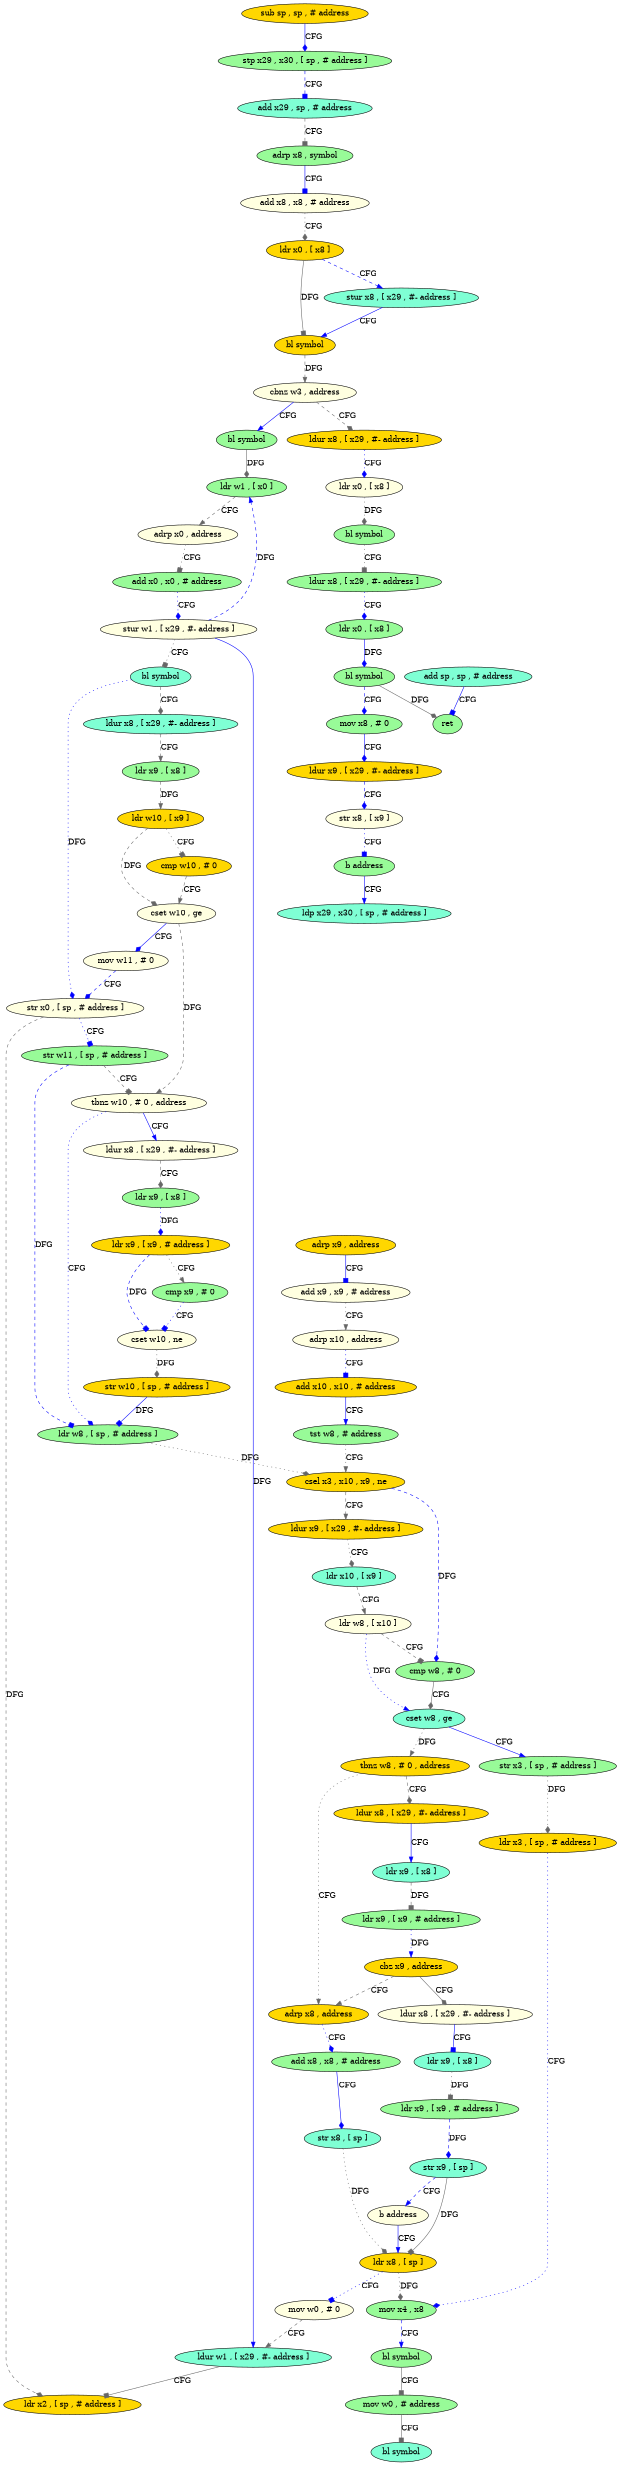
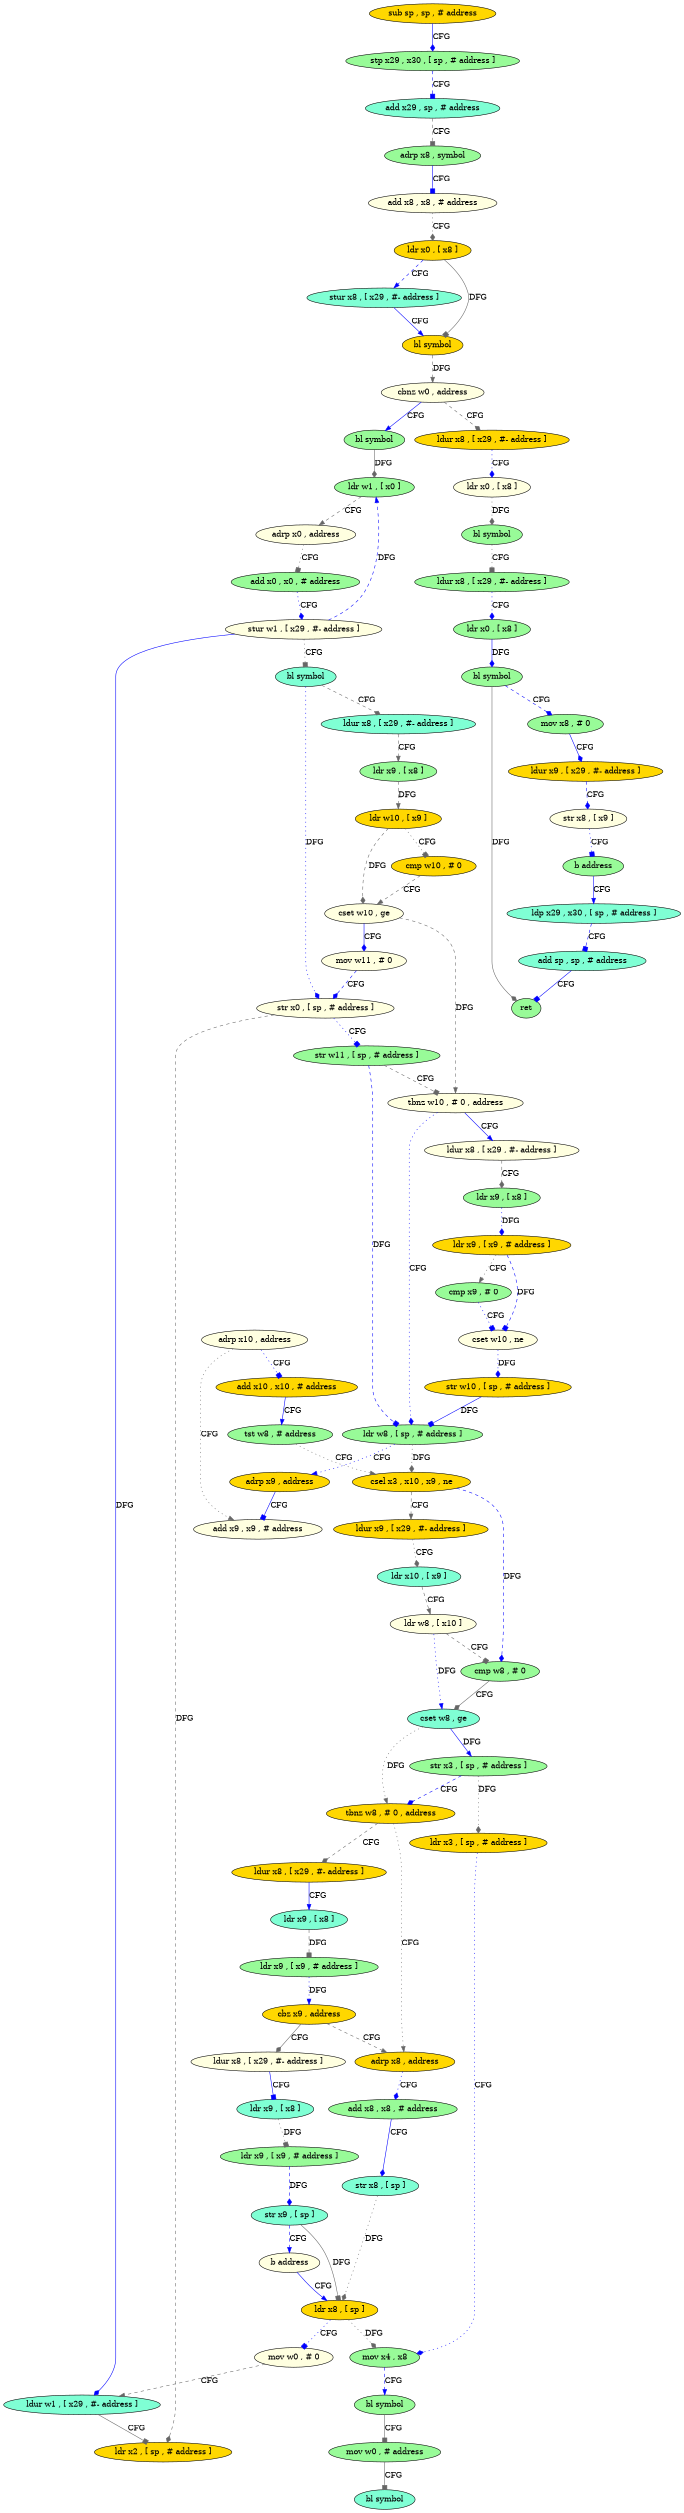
node "cbnz w3 , address": label "cbnz w3 , address" -> "cbnz w0 , address"
edge "ldp x29 , x30 , [ sp , # address ]" -> "add sp , sp , # address": added, label "CFG"
edge "add x9 , x9 , # address" -> "adrp x10 , address": reversed
edge "cset w10 , ne" -> "str w10 , [ sp , # address ]": color gray40 -> blue
edge "ldr w8 , [ sp , # address ]" -> "adrp x9 , address": added, label "CFG"
edge "stur w1 , [ x29 , #- address ]" -> "ldur w1 , [ x29 , #- address ]": arrowhead normal -> diamond
edge "cset w8 , ge" -> "str x3 , [ sp , # address ]": label "CFG" -> "DFG"
edge "str x3 , [ sp , # address ]" -> "tbnz w8 , # 0 , address": added, label "CFG"
